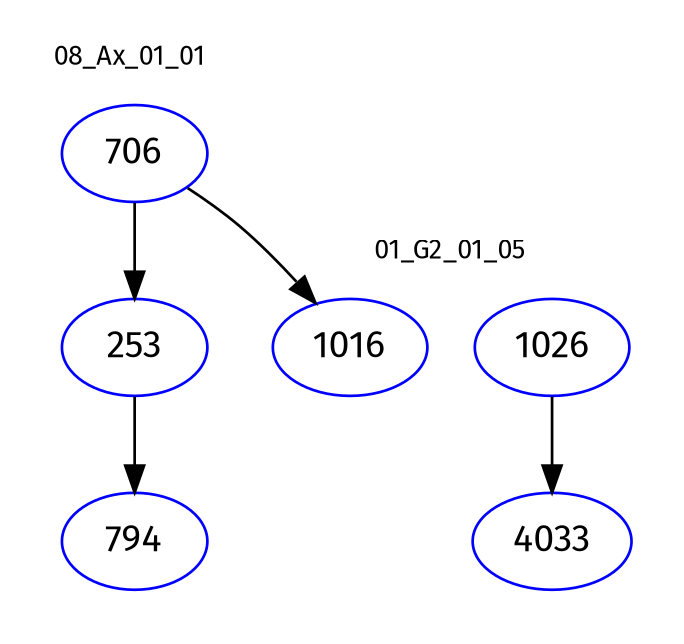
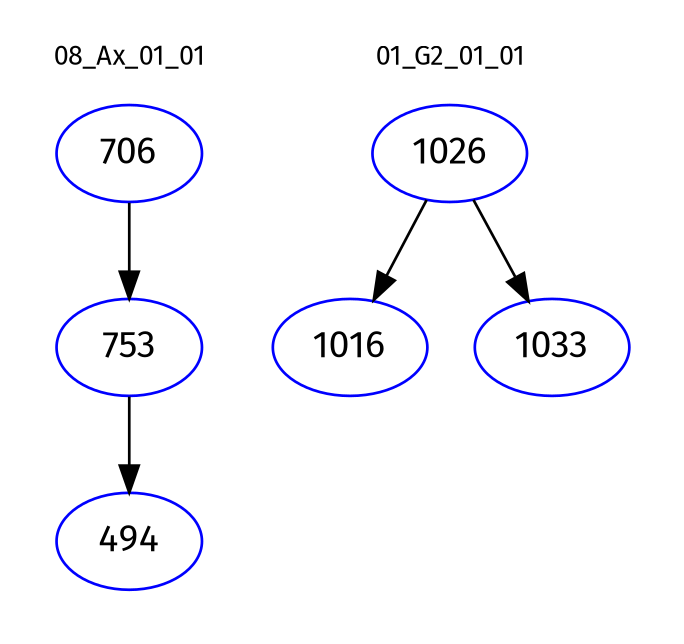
cluster "01_G2_01_05": label "01_G2_01_05" -> "01_G2_01_01"
edge "706" -> "1016": now "1026" -> "1016"
node "253": label "253" -> "753"
node "794": label "794" -> "494"
node "4033": label "4033" -> "1033"
